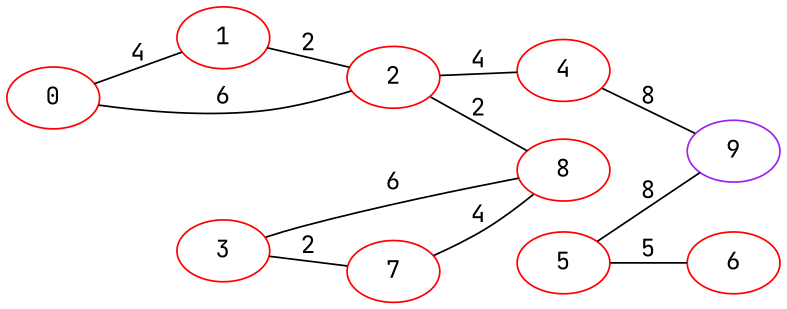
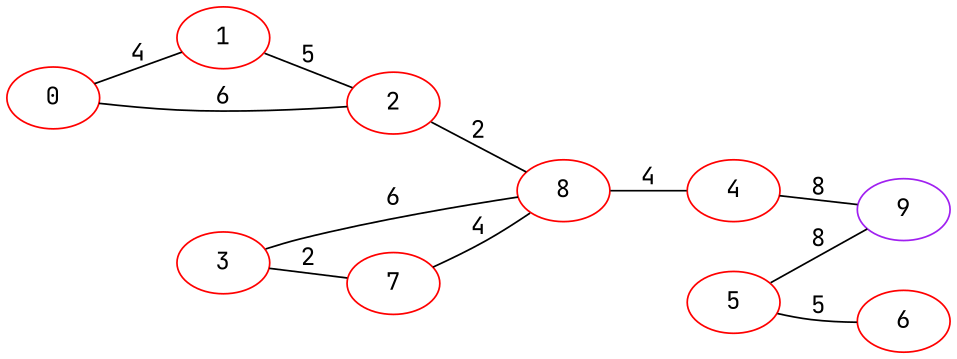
edge "1" -- "2": label "2" -> "5"
edge "4" -- "2": now "4" -- "8"
